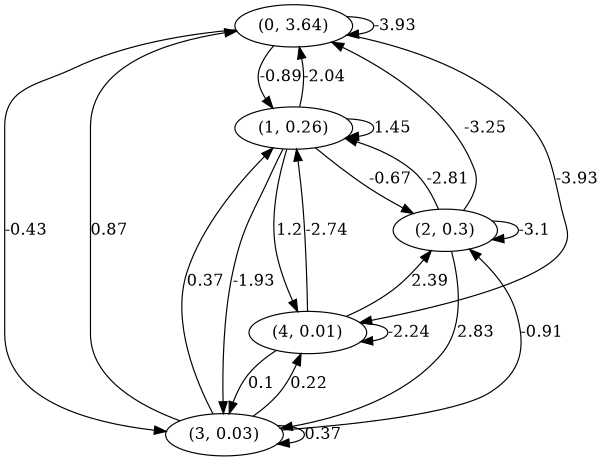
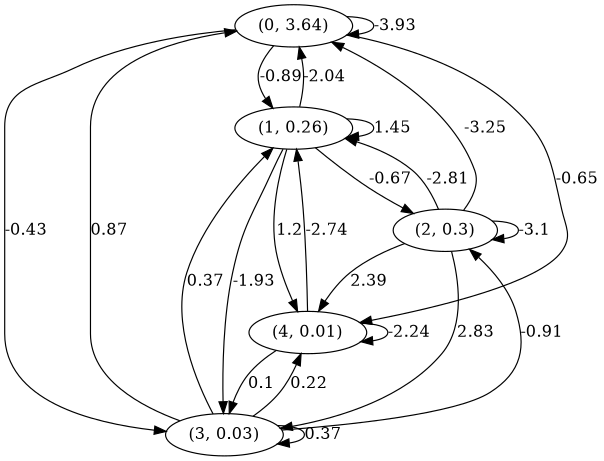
edge "(0, 3.64)" -> "(4, 0.01)": label "-3.93" -> "-0.65"
edge "(4, 0.01)" -> "(2, 0.3)": reversed
